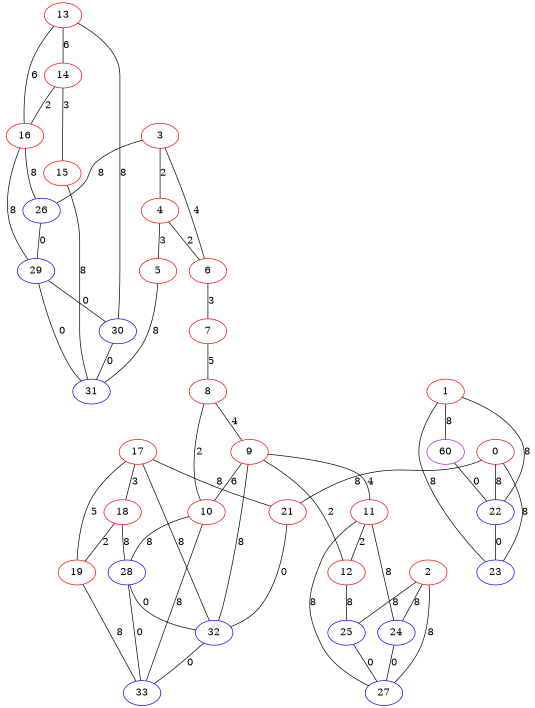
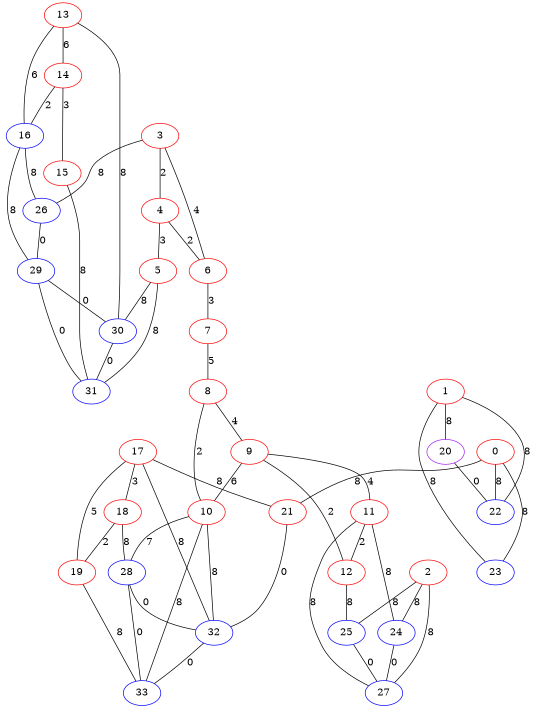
node "16": color red -> blue
edge "5" -- "30": added, label "8"
node "60": label "60" -> "20"
edge "10" -- "28": label "8" -> "7"
edge "22" -- "23": removed, label "0"
edge "9" -- "32": now "10" -- "32"
